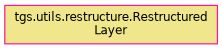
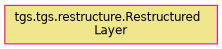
node "tgs.utils.restructure.Restructured Layer": label "tgs.utils.restructure.Restructured Layer" -> "tgs.tgs.restructure.Restructured Layer"
